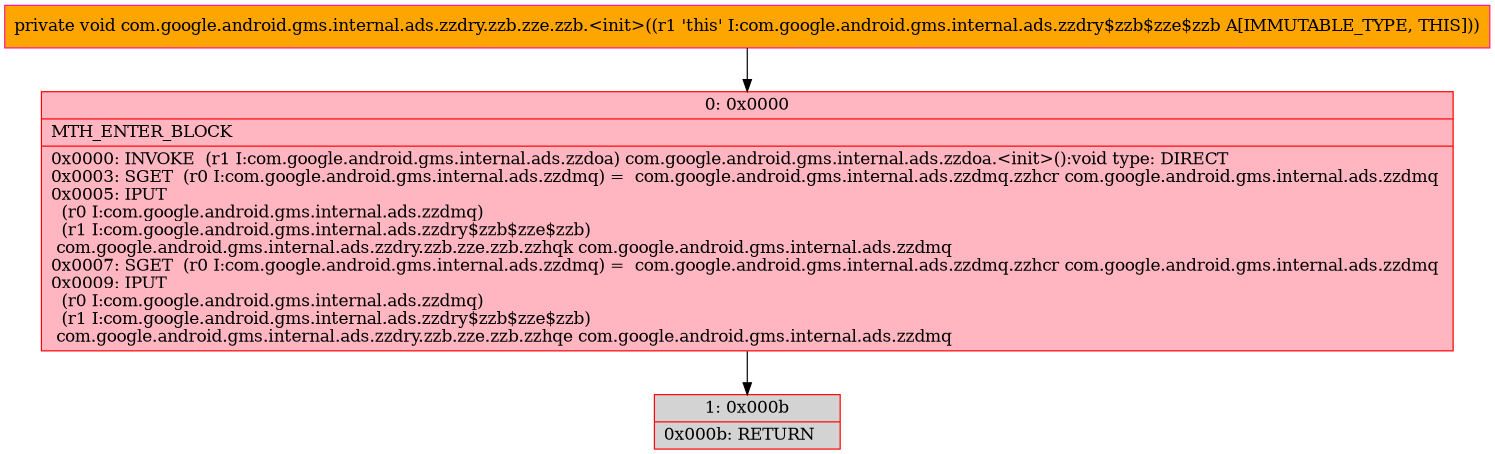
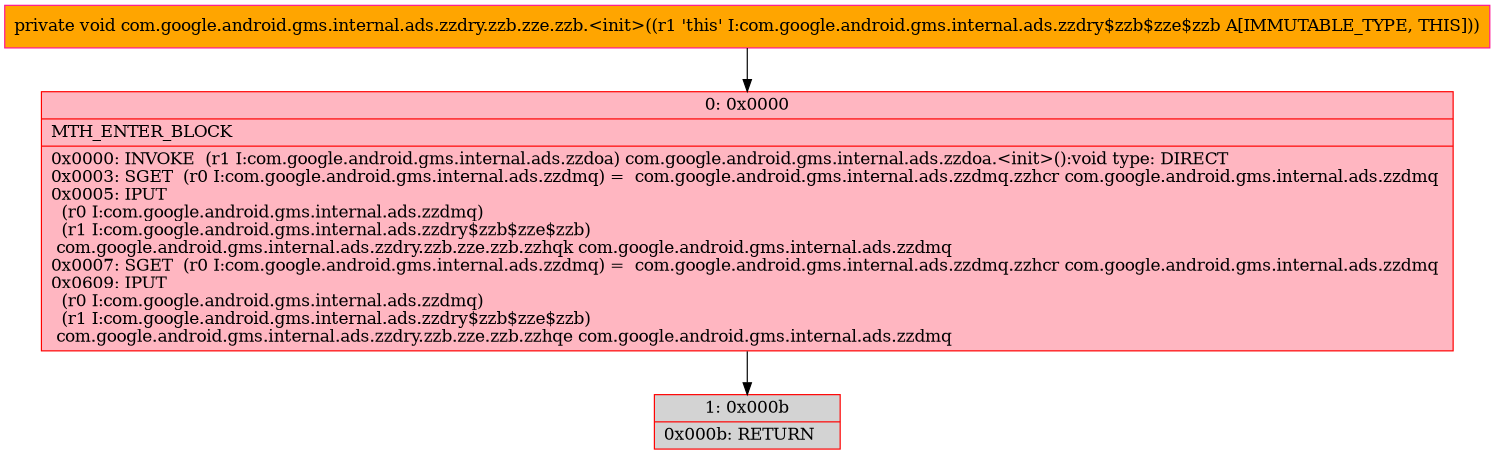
node "0: 0x0000": text "0x0009: IPUT" -> "0x0609: IPUT"
